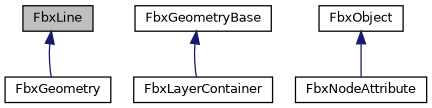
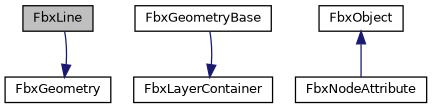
edge "FbxGeometry" -> "FbxLine": reversed
edge "FbxLayerContainer" -> "FbxGeometryBase": reversed
